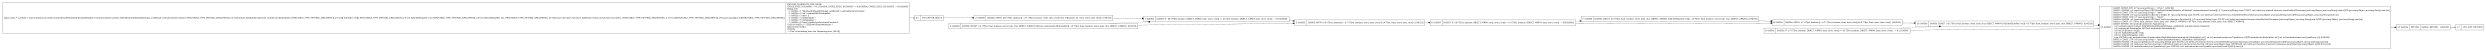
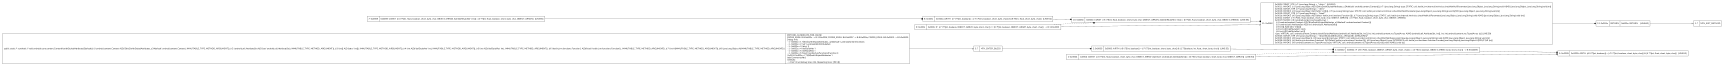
node "6: 0x0007": removed
